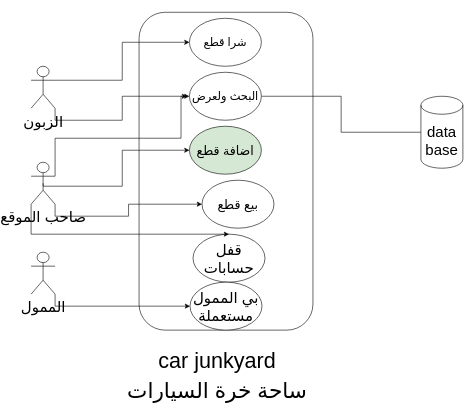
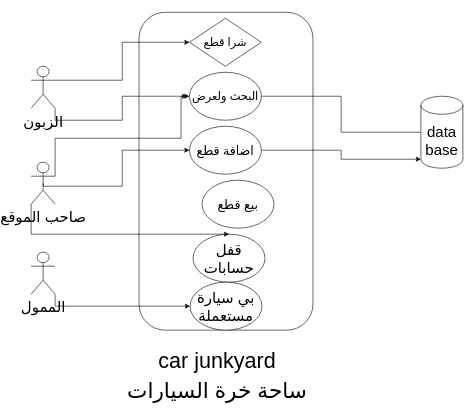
node "شرا قطع": shape ellipse -> diamond
node "اضافة قطع": fillcolor #d5e8d4 -> #ffffff
edge "اضافة قطع" -> "data base": added
edge "صاحب الموقع" -> "بيع قطع": removed
node "بي الممول مستعملة": label "بي الممول مستعملة" -> "بي سيارة مستعملة"
